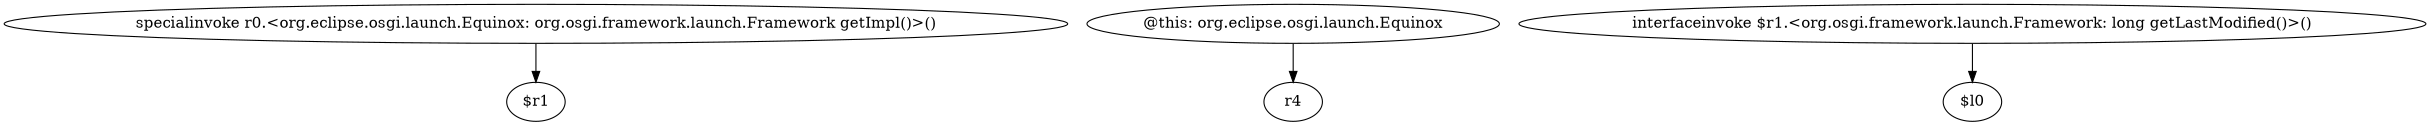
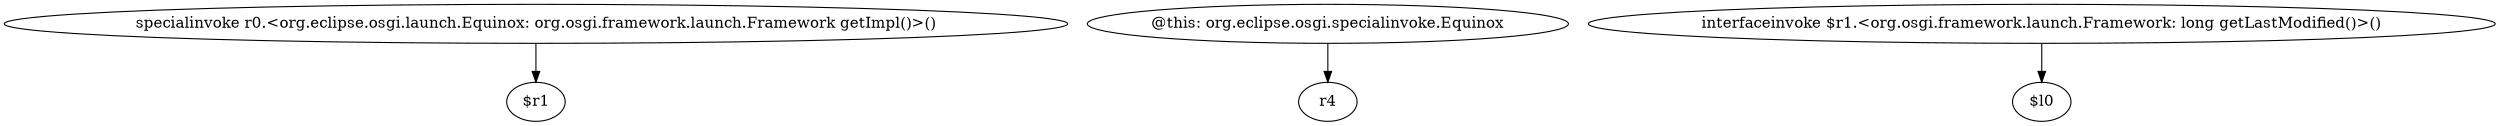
node "@this: org.eclipse.osgi.launch.Equinox": label "@this: org.eclipse.osgi.launch.Equinox" -> "@this: org.eclipse.osgi.specialinvoke.Equinox"
